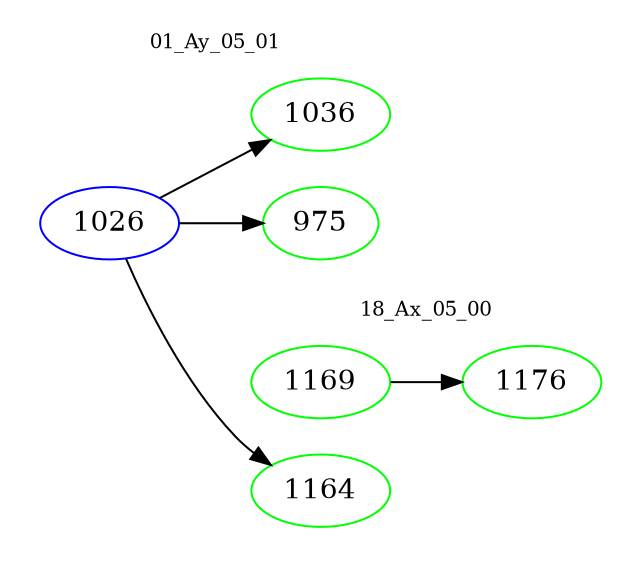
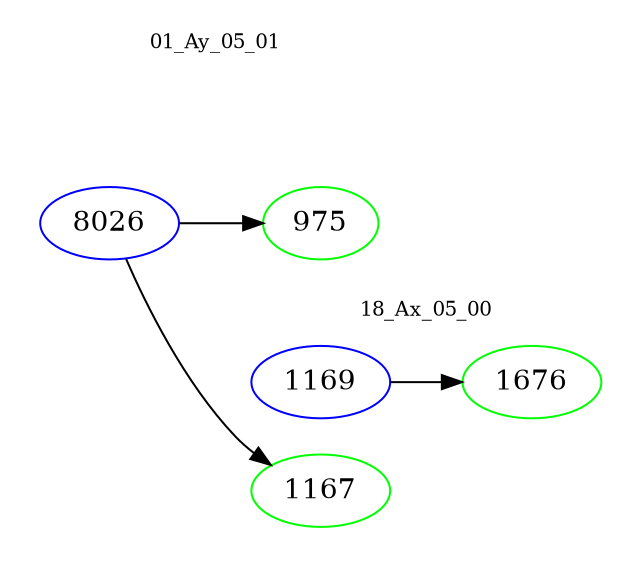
node "1036": removed
node "1026": label "1026" -> "8026"
node "1169": color green -> blue
node "1176": label "1176" -> "1676"
node "1164": label "1164" -> "1167"
